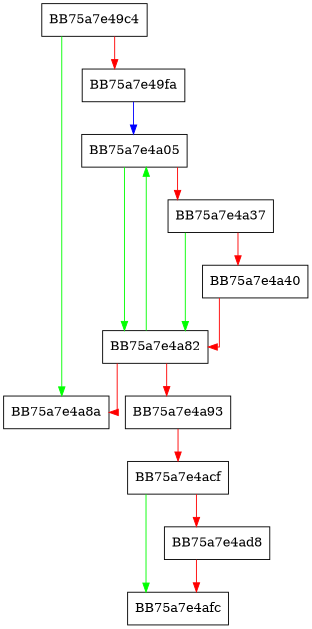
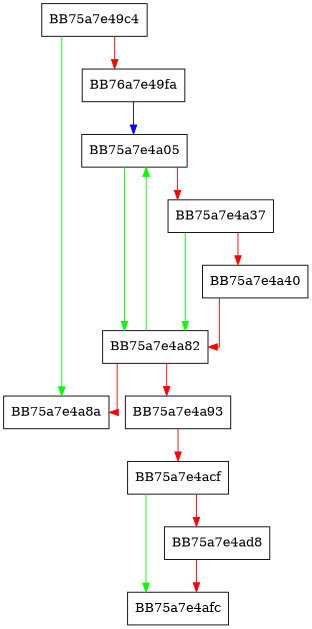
node "BB75a7e49fa": label "BB75a7e49fa" -> "BB76a7e49fa"
